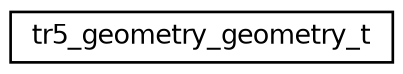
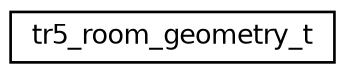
node "tr5_geometry_geometry_t": label "tr5_geometry_geometry_t" -> "tr5_room_geometry_t"
